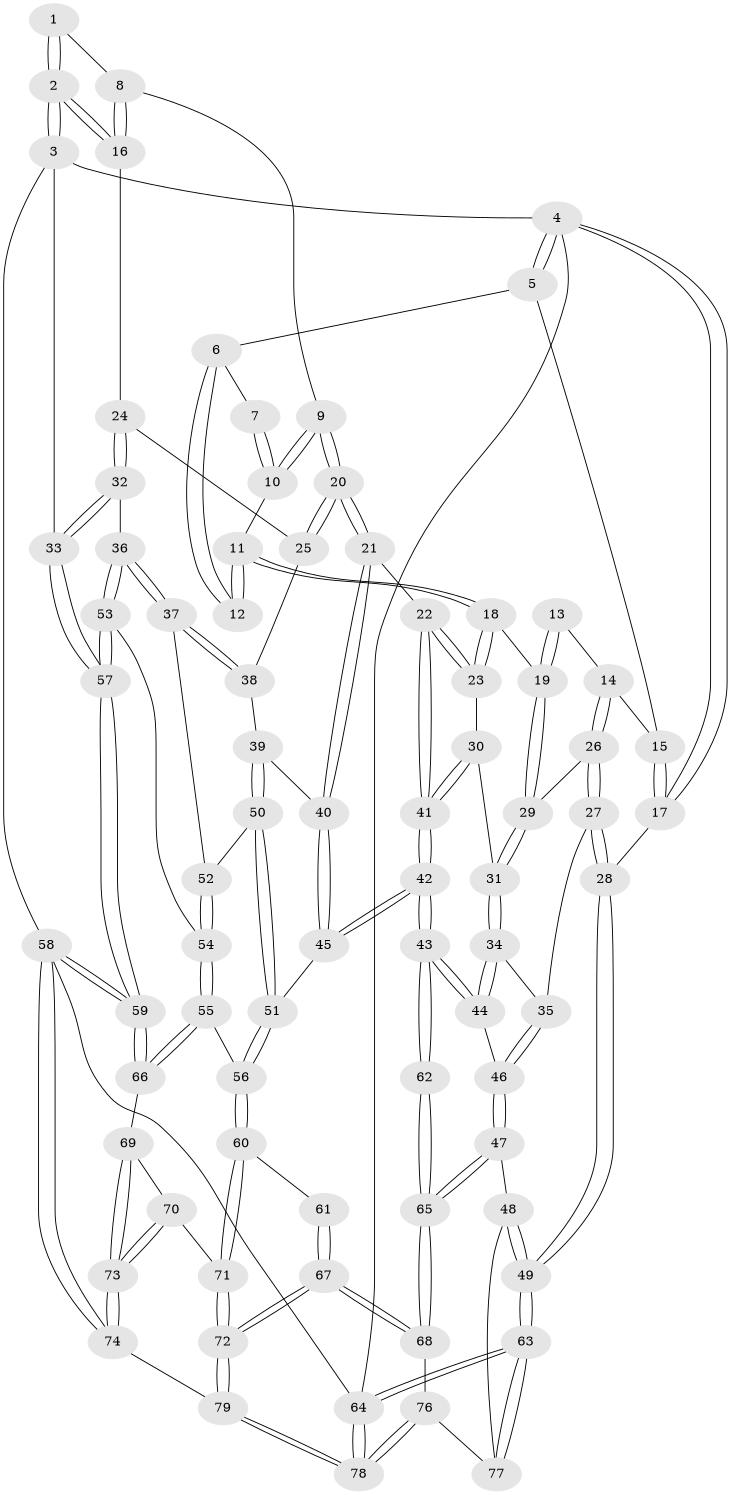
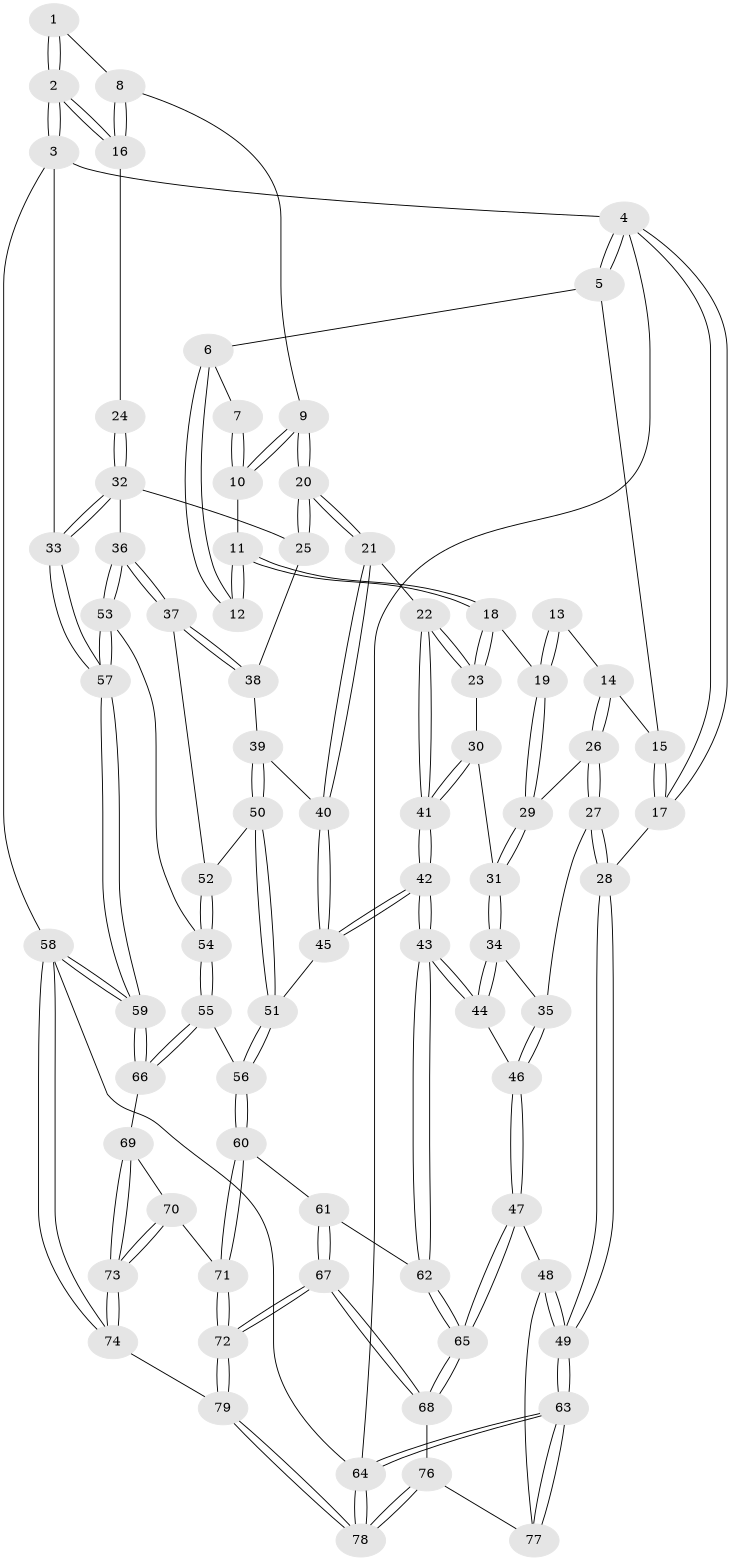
edge "24" -- "25": now "32" -- "25"
edge "61" -- "62": added
